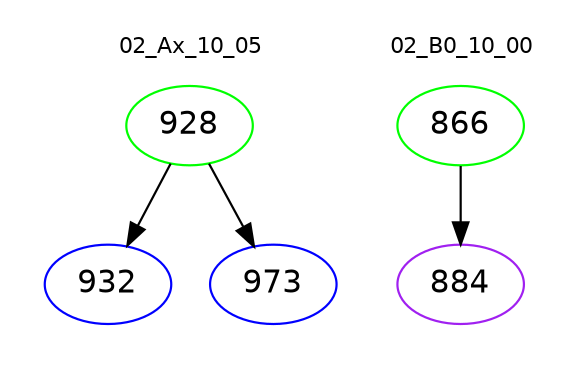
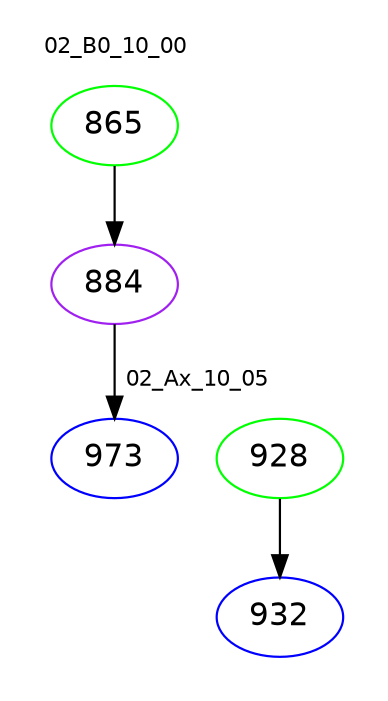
node "866": label "866" -> "865"
edge "928" -> "973": now "884" -> "973"
